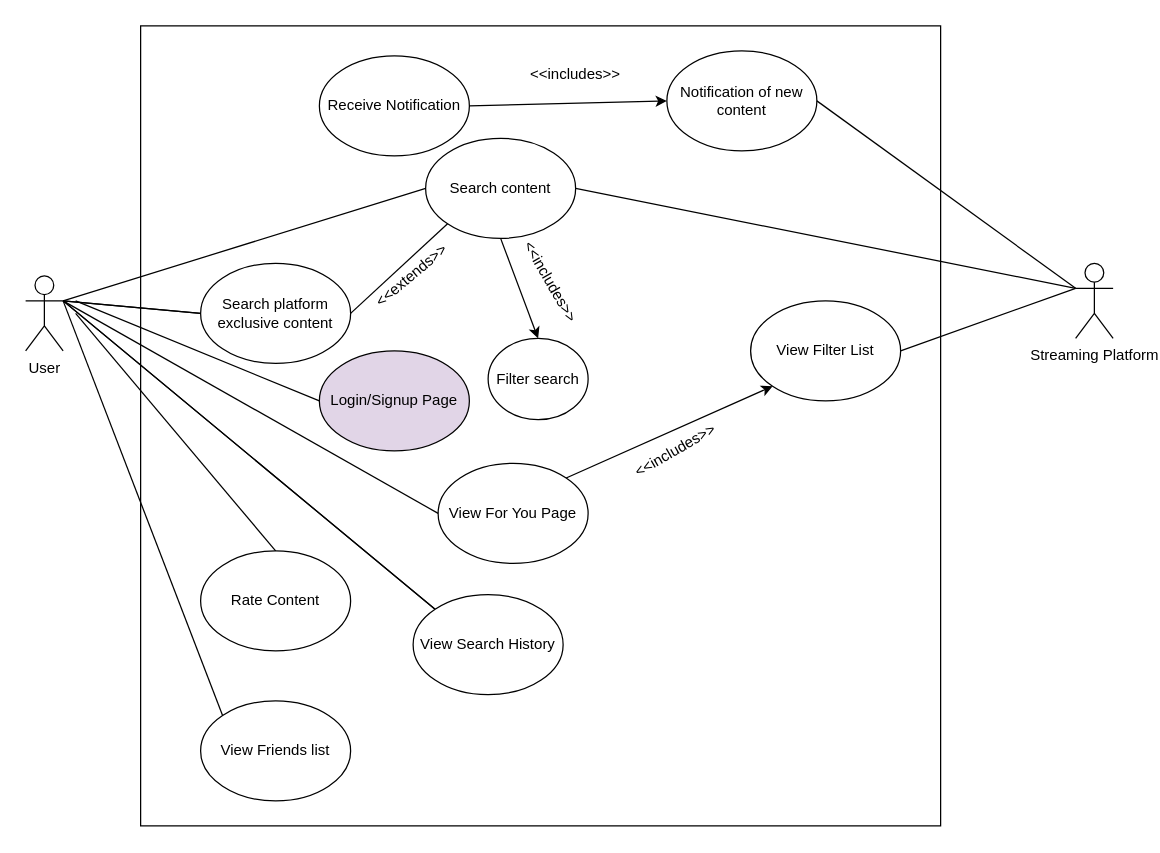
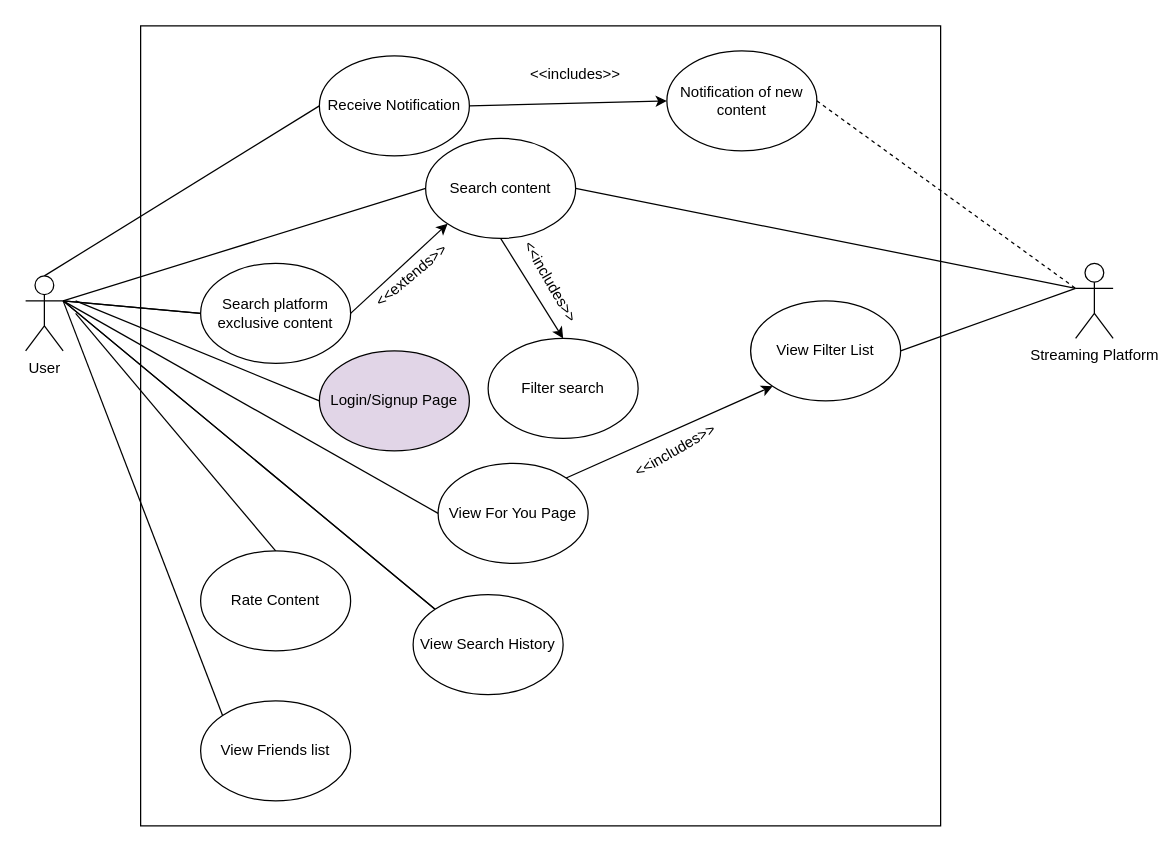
edge "Receive Notification" -- "User": added
edge "Notification of new content" -- "Streaming Platform": style solid -> dashed
edge "Search content" -- "Search platform exclusive content": arrowhead none -> classic
node "Filter search": size 100x81 -> 150x100
